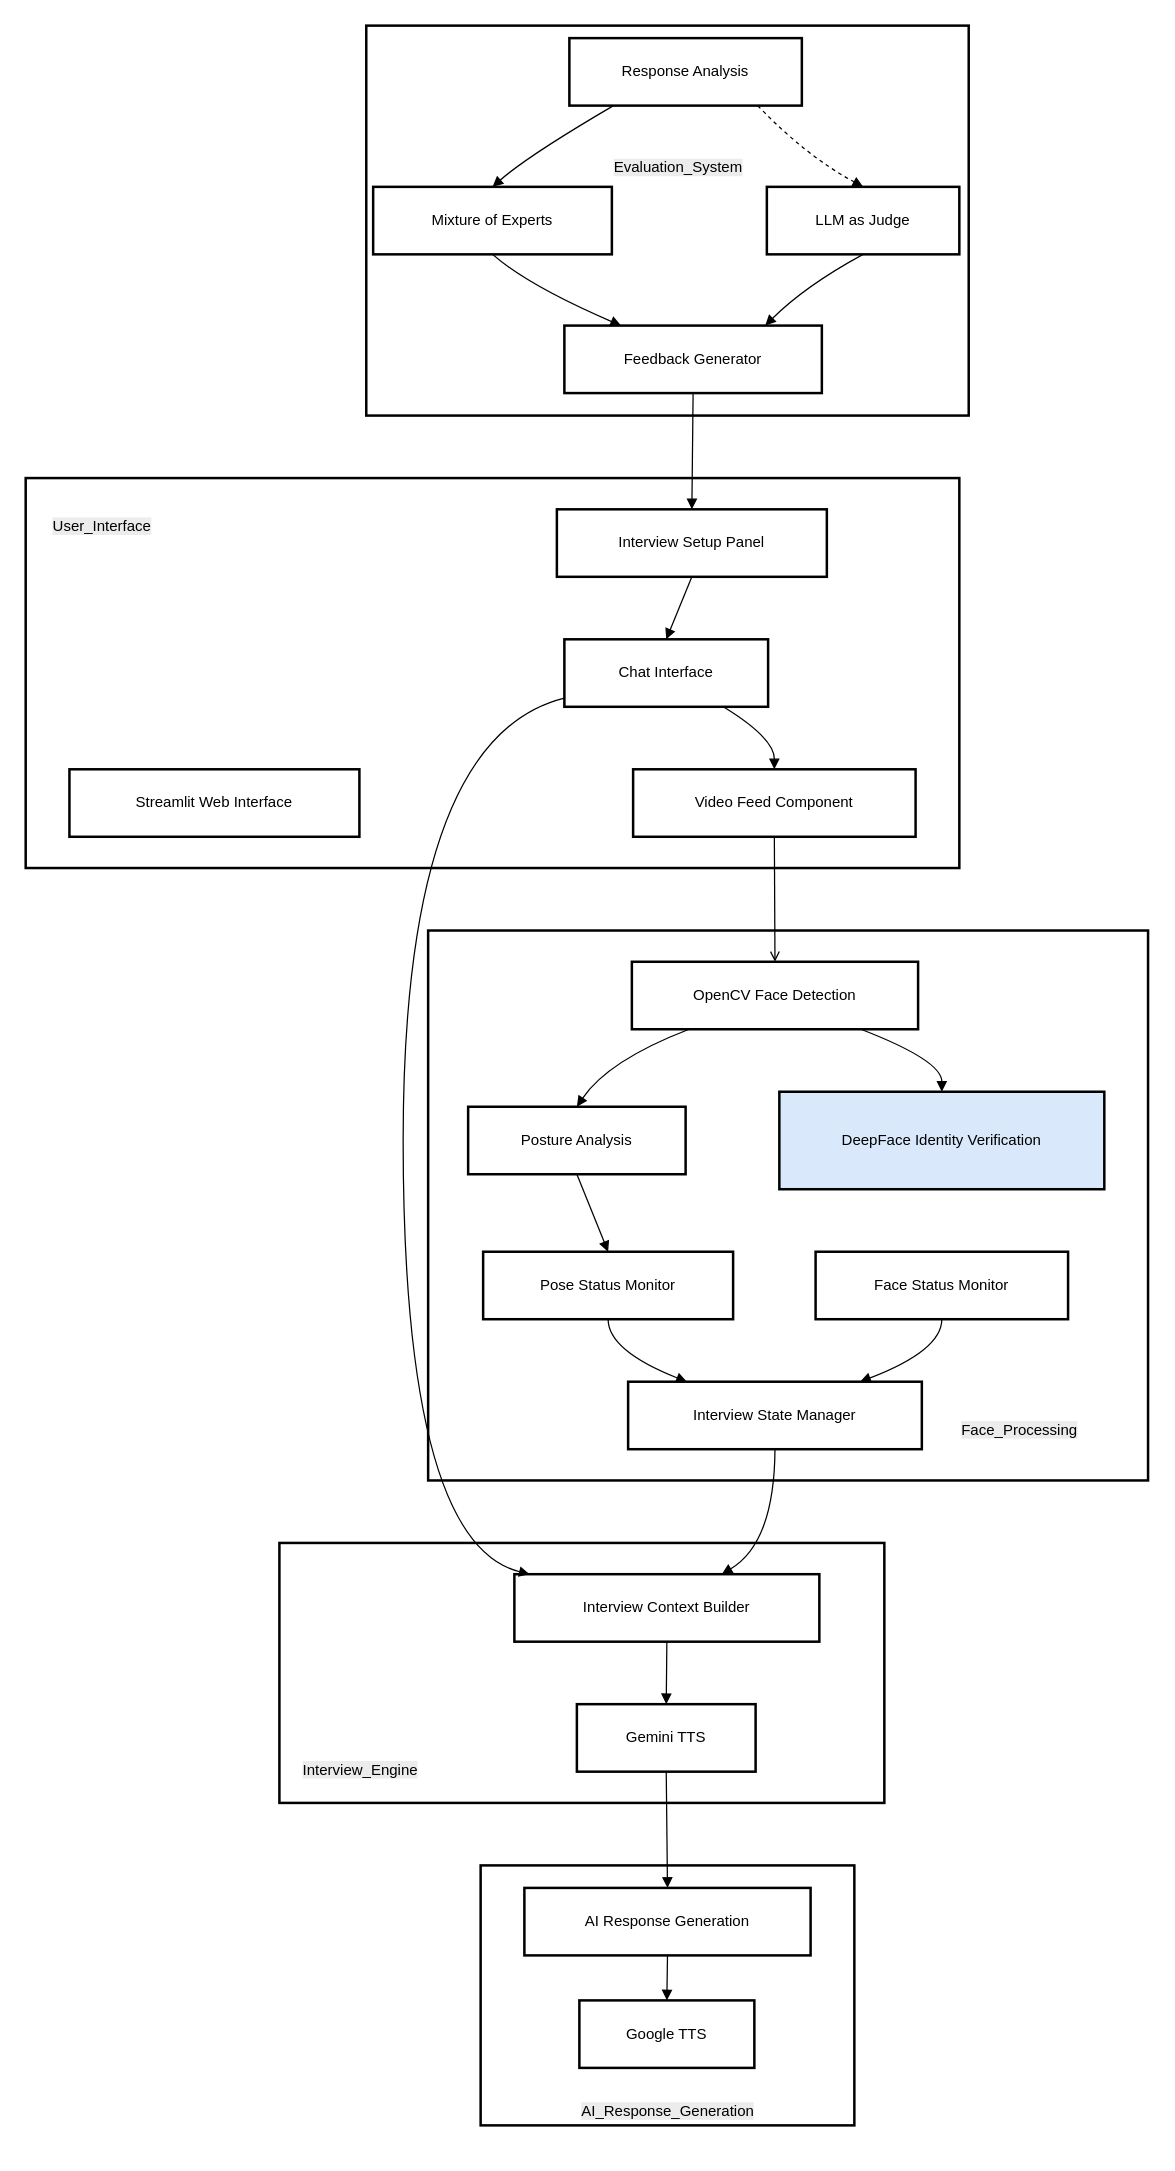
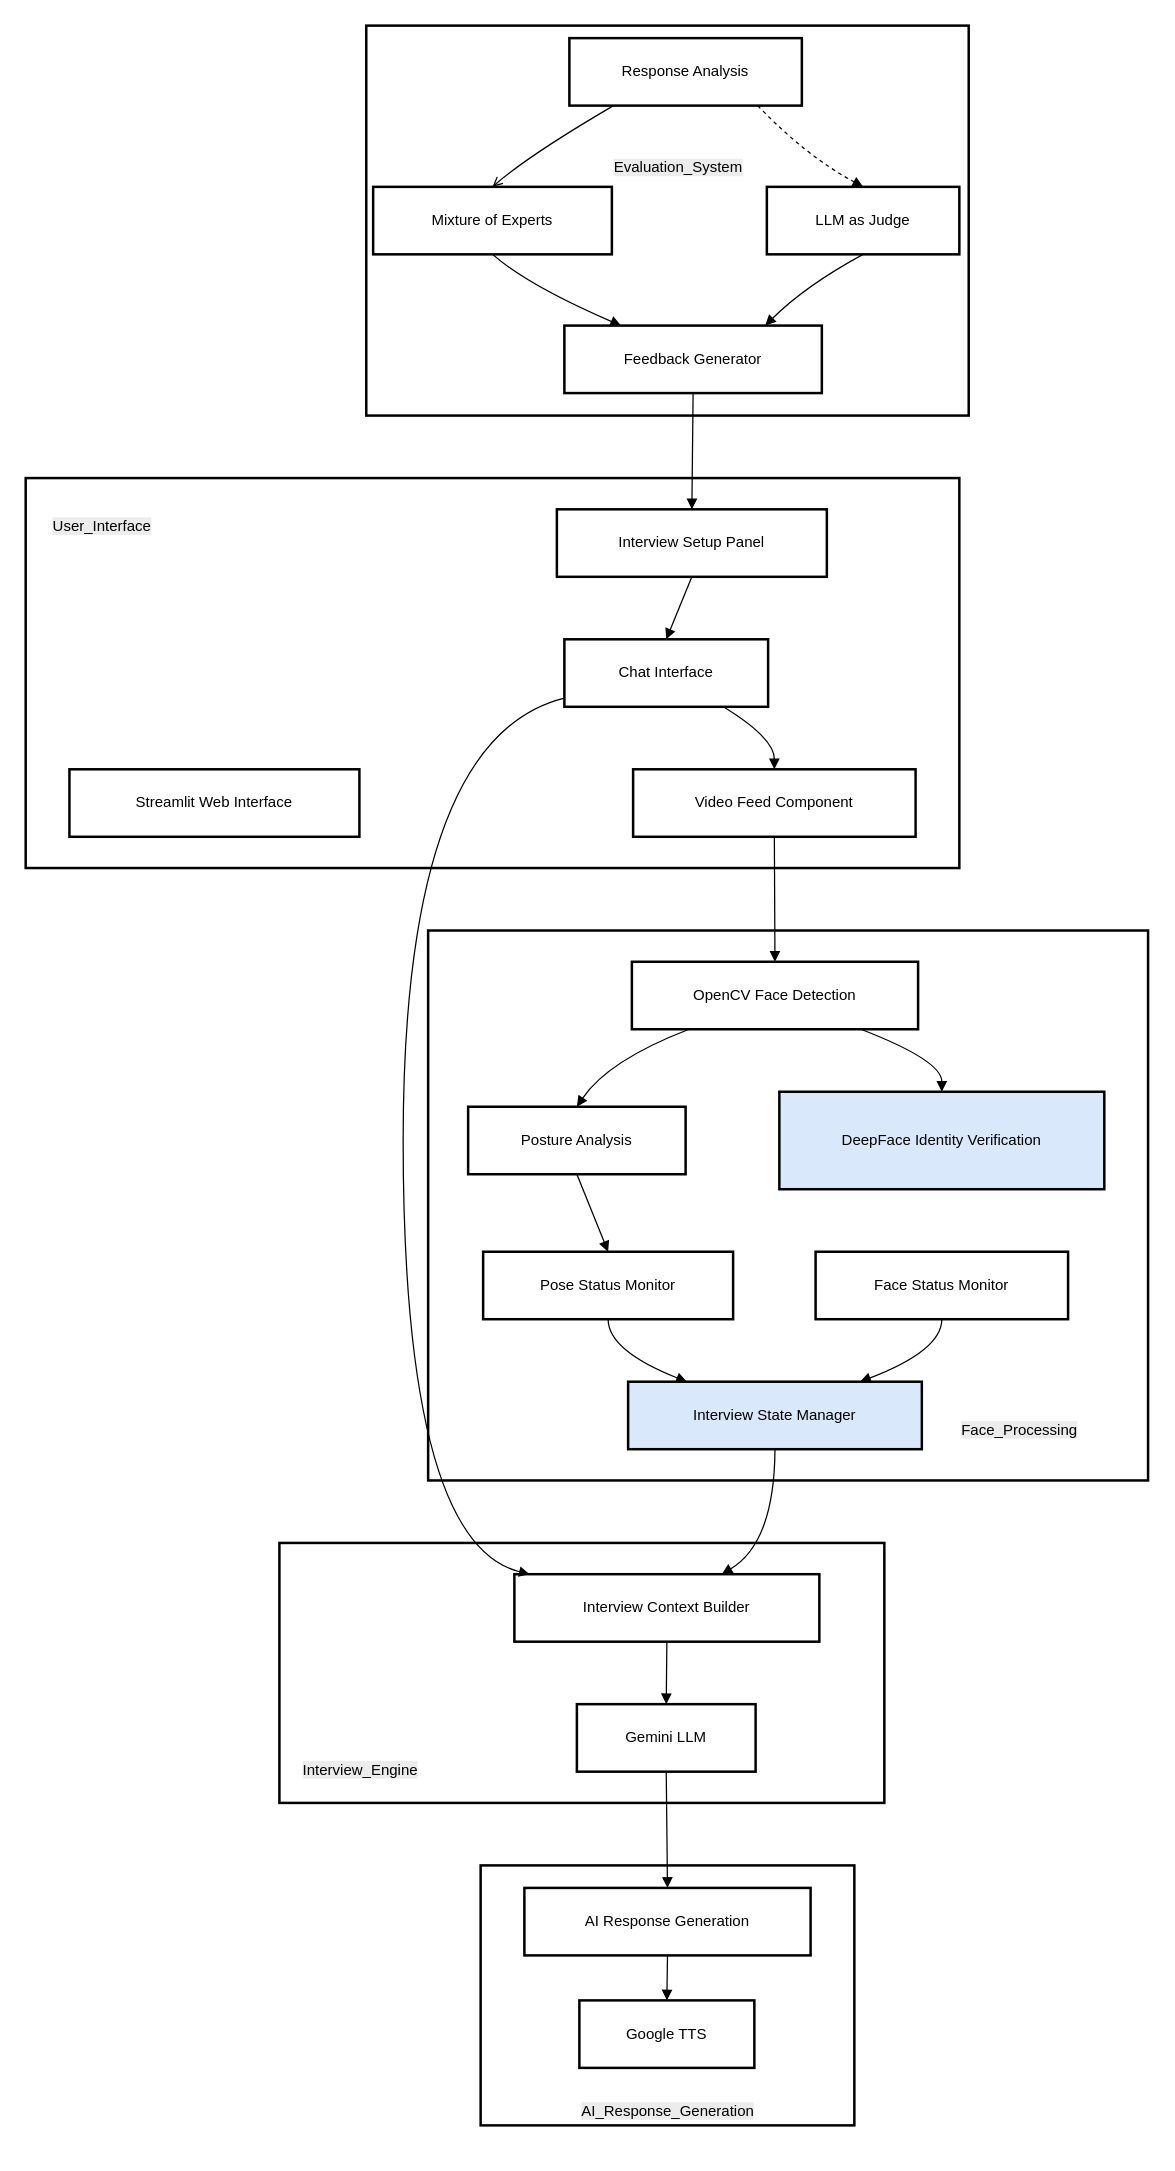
edge "Response Analysis" -> "Mixture of Experts": arrowhead block -> open
edge "Video Feed Component" -> "OpenCV Face Detection": arrowhead open -> block
node "Interview State Manager": fillcolor #ffffff -> #dae8fc
node "Gemini TTS": label "Gemini TTS" -> "Gemini LLM"
